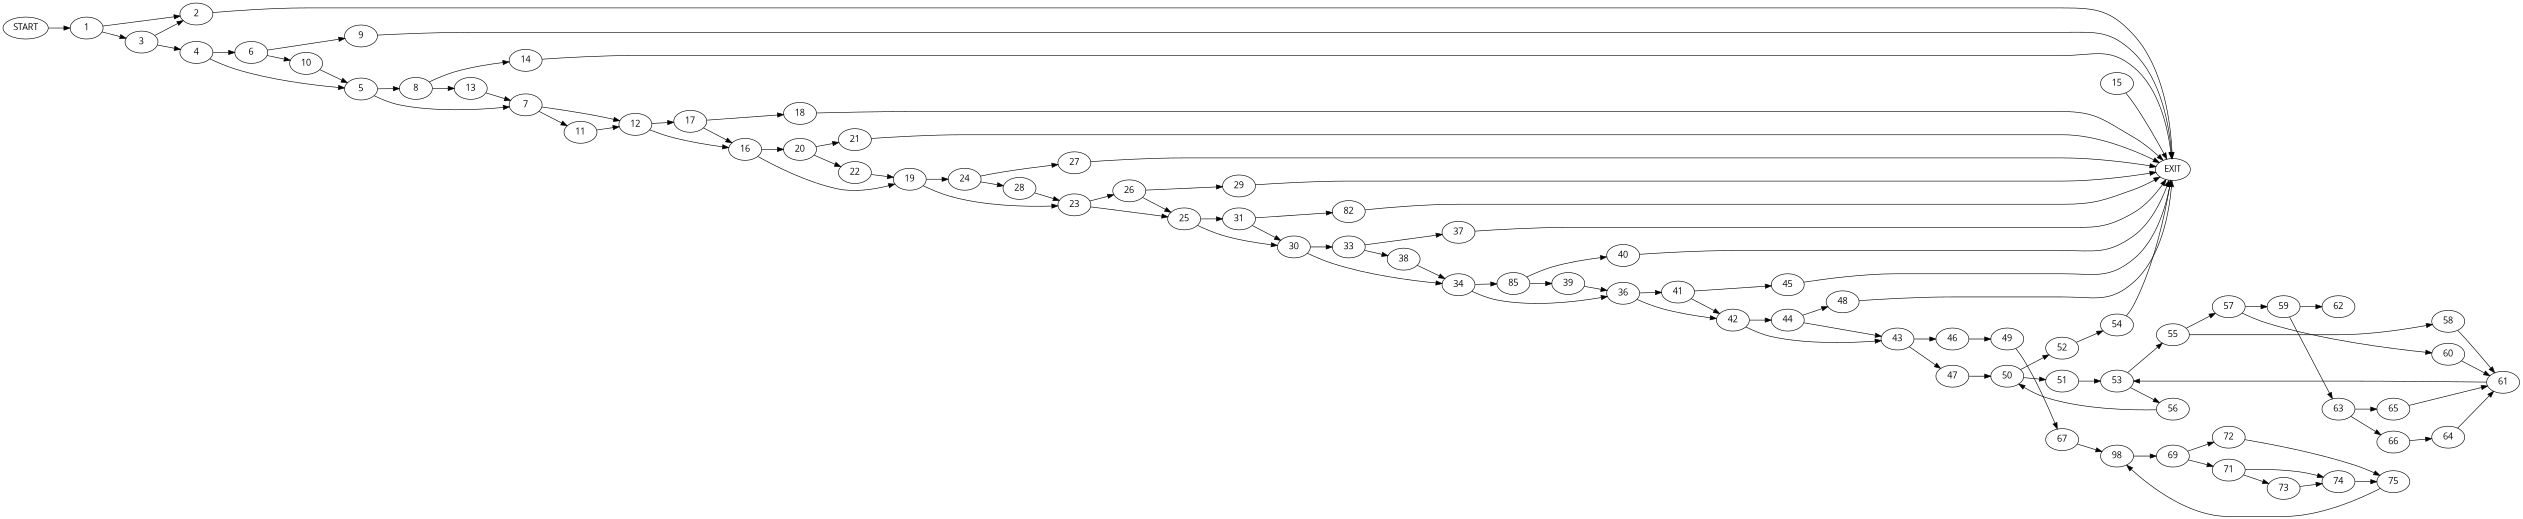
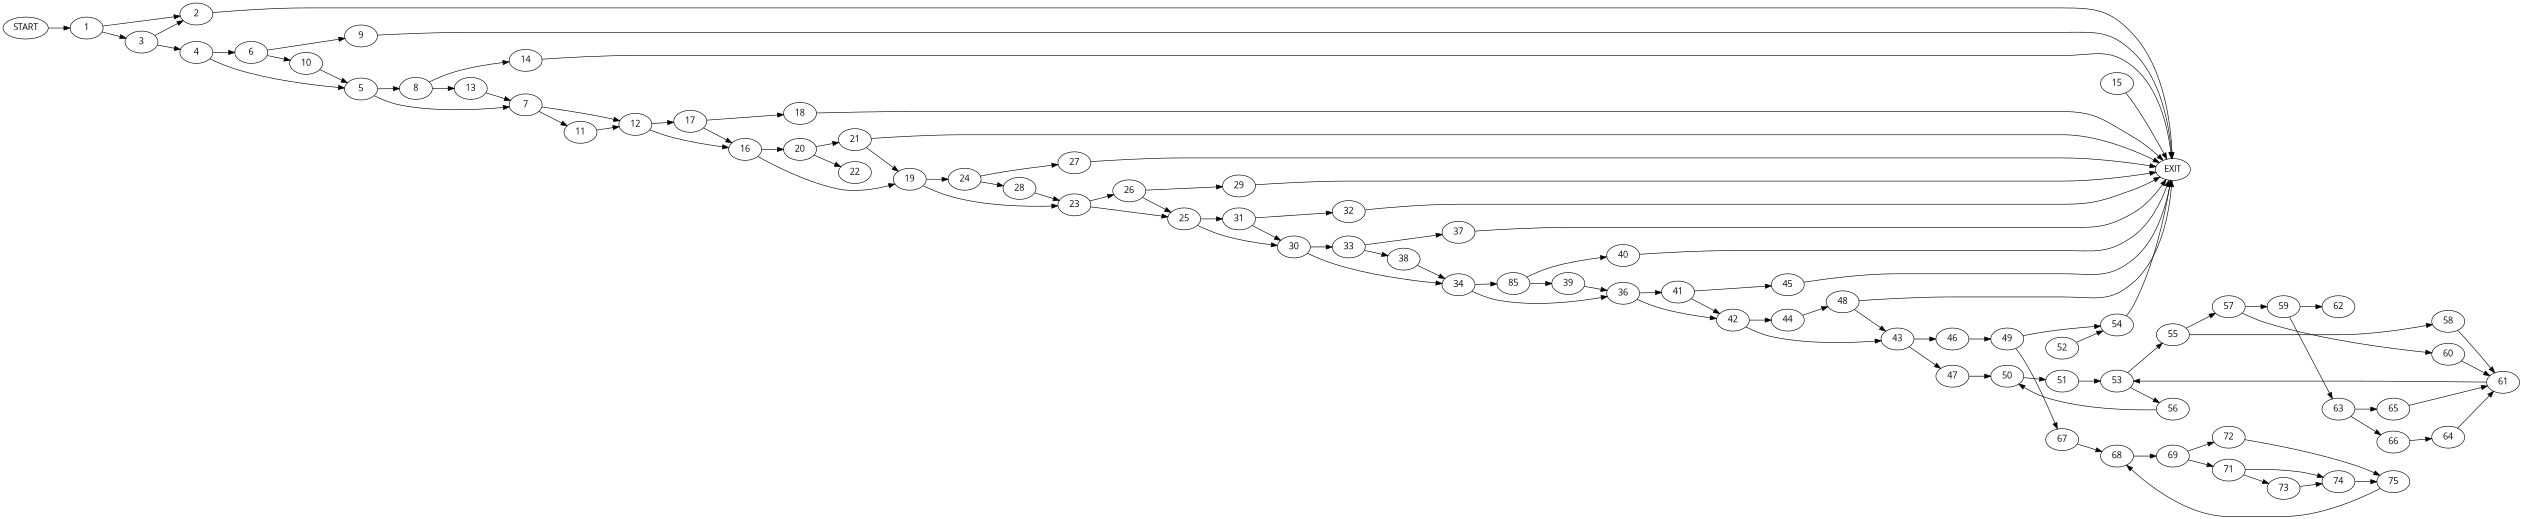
edge "22" -> "19": now "21" -> "19"
node "82": label "82" -> "32"
edge "44" -> "43": now "48" -> "43"
edge "49" -> "54": added
edge "50" -> "52": removed
node "98": label "98" -> "68"
